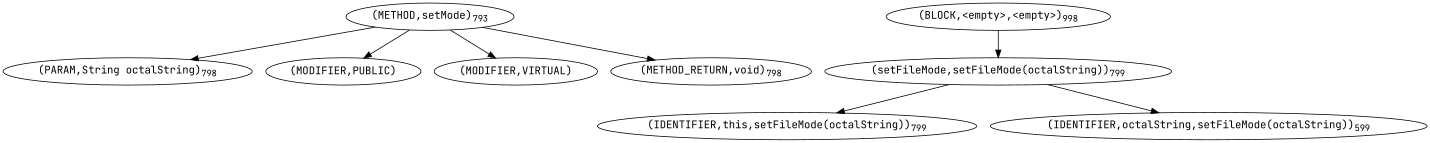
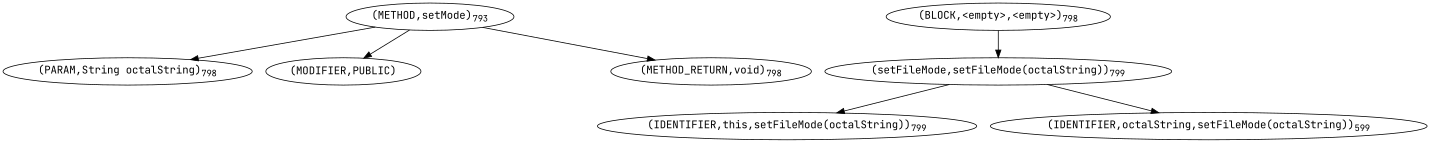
node "(BLOCK,<empty>,<empty>)": text "998" -> "798"
node "(MODIFIER,VIRTUAL)": removed
